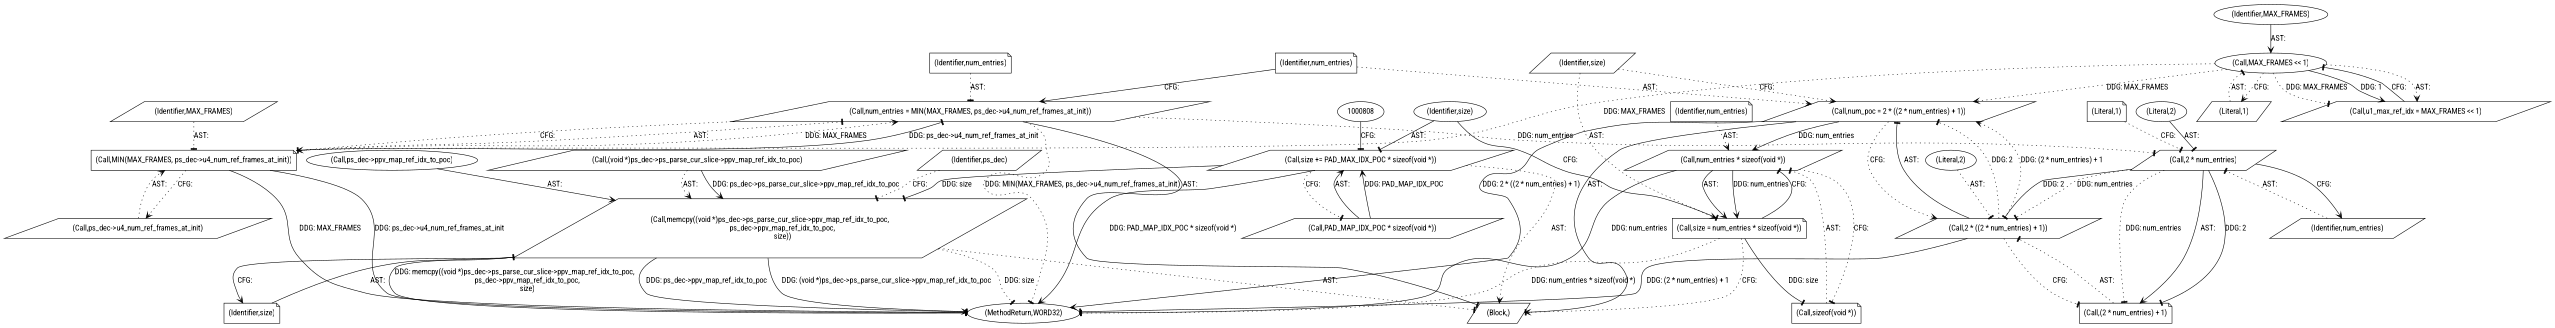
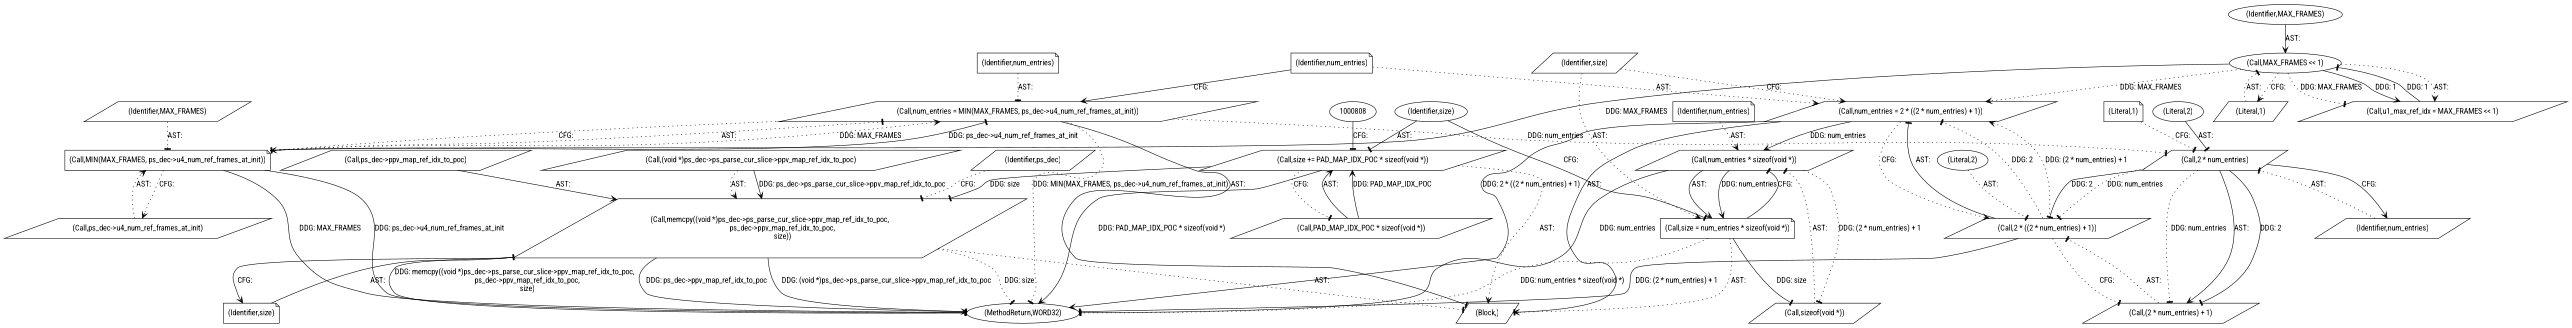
edge "(Call,u1_max_ref_idx = MAX_FRAMES << 1)" -> "(Call,MAX_FRAMES << 1)": label "CFG: " -> "DDG: 1"
node "(Call,num_poc = 2 * ((2 * num_entries) + 1))": label "(Call,num_poc = 2 * ((2 * num_entries) + 1))" -> "(Call,num_entries = 2 * ((2 * num_entries) + 1))"
edge "(Call,MAX_FRAMES << 1)" -> "(Call,MIN(MAX_FRAMES, ps_dec->u4_num_ref_frames_at_init))": style dotted -> solid
node "(Call,ps_dec->ppv_map_ref_idx_to_poc)": shape ellipse -> parallelogram
node "(Call,size += PAD_MAX_IDX_POC * sizeof(void *))": label "(Call,size += PAD_MAX_IDX_POC * sizeof(void *))" -> "(Call,size += PAD_MAP_IDX_POC * sizeof(void *))"
edge "(Call,num_entries * sizeof(void *))" -> "(Call,sizeof(void *))": label "CFG: " -> "DDG: (2 * num_entries) + 1"
edge "(Call,size = num_entries * sizeof(void *))" -> "(Block,)": label "CFG: " -> "AST: "
node "(Call,sizeof(void *))": shape note -> parallelogram
node "(Call,(2 * num_entries) + 1)": shape note -> parallelogram
